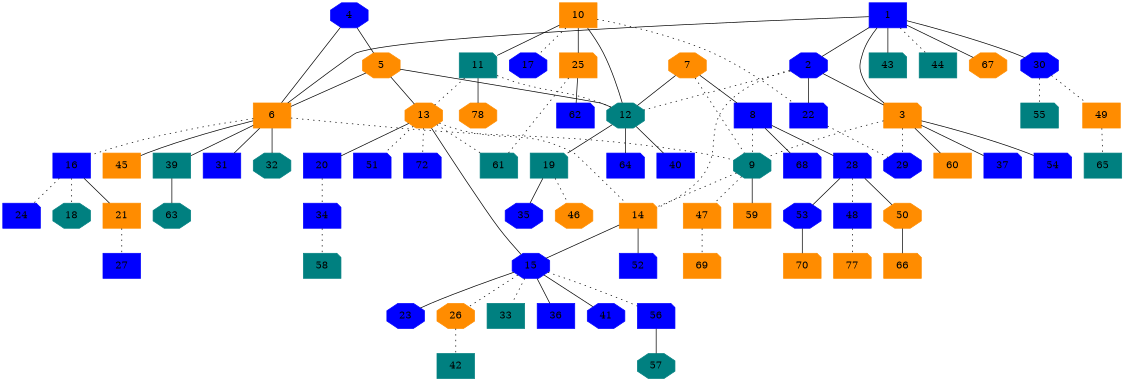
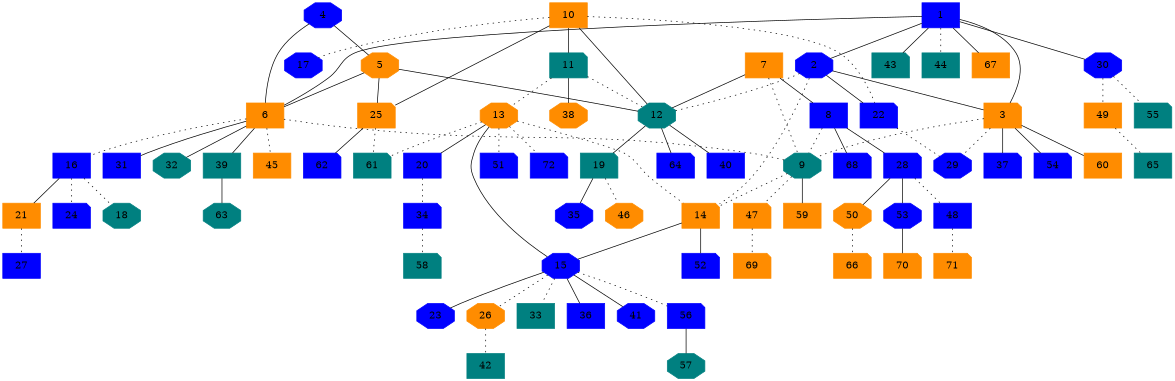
node "7": shape octagon -> box
node "67": shape octagon -> box
edge "5" -- "13": now "5" -- "25"
node "78": label "78" -> "38"
edge "6" -- "45": style solid -> dotted
edge "50" -- "66": style solid -> dotted
node "77": label "77" -> "71"
